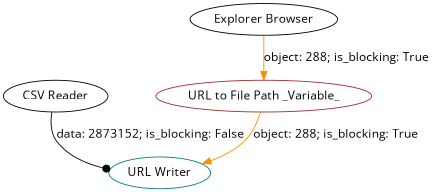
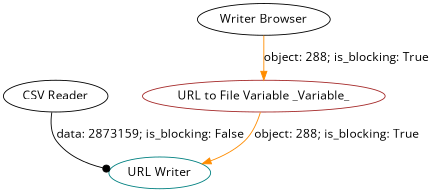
node "Explorer Browser": label "Explorer Browser" -> "Writer Browser"
node "URL to File Path _Variable_": label "URL to File Path _Variable_" -> "URL to File Variable _Variable_"
edge "CSV Reader" -> "URL Writer": label "data: 2873152; is_blocking: False" -> "data: 2873159; is_blocking: False"
